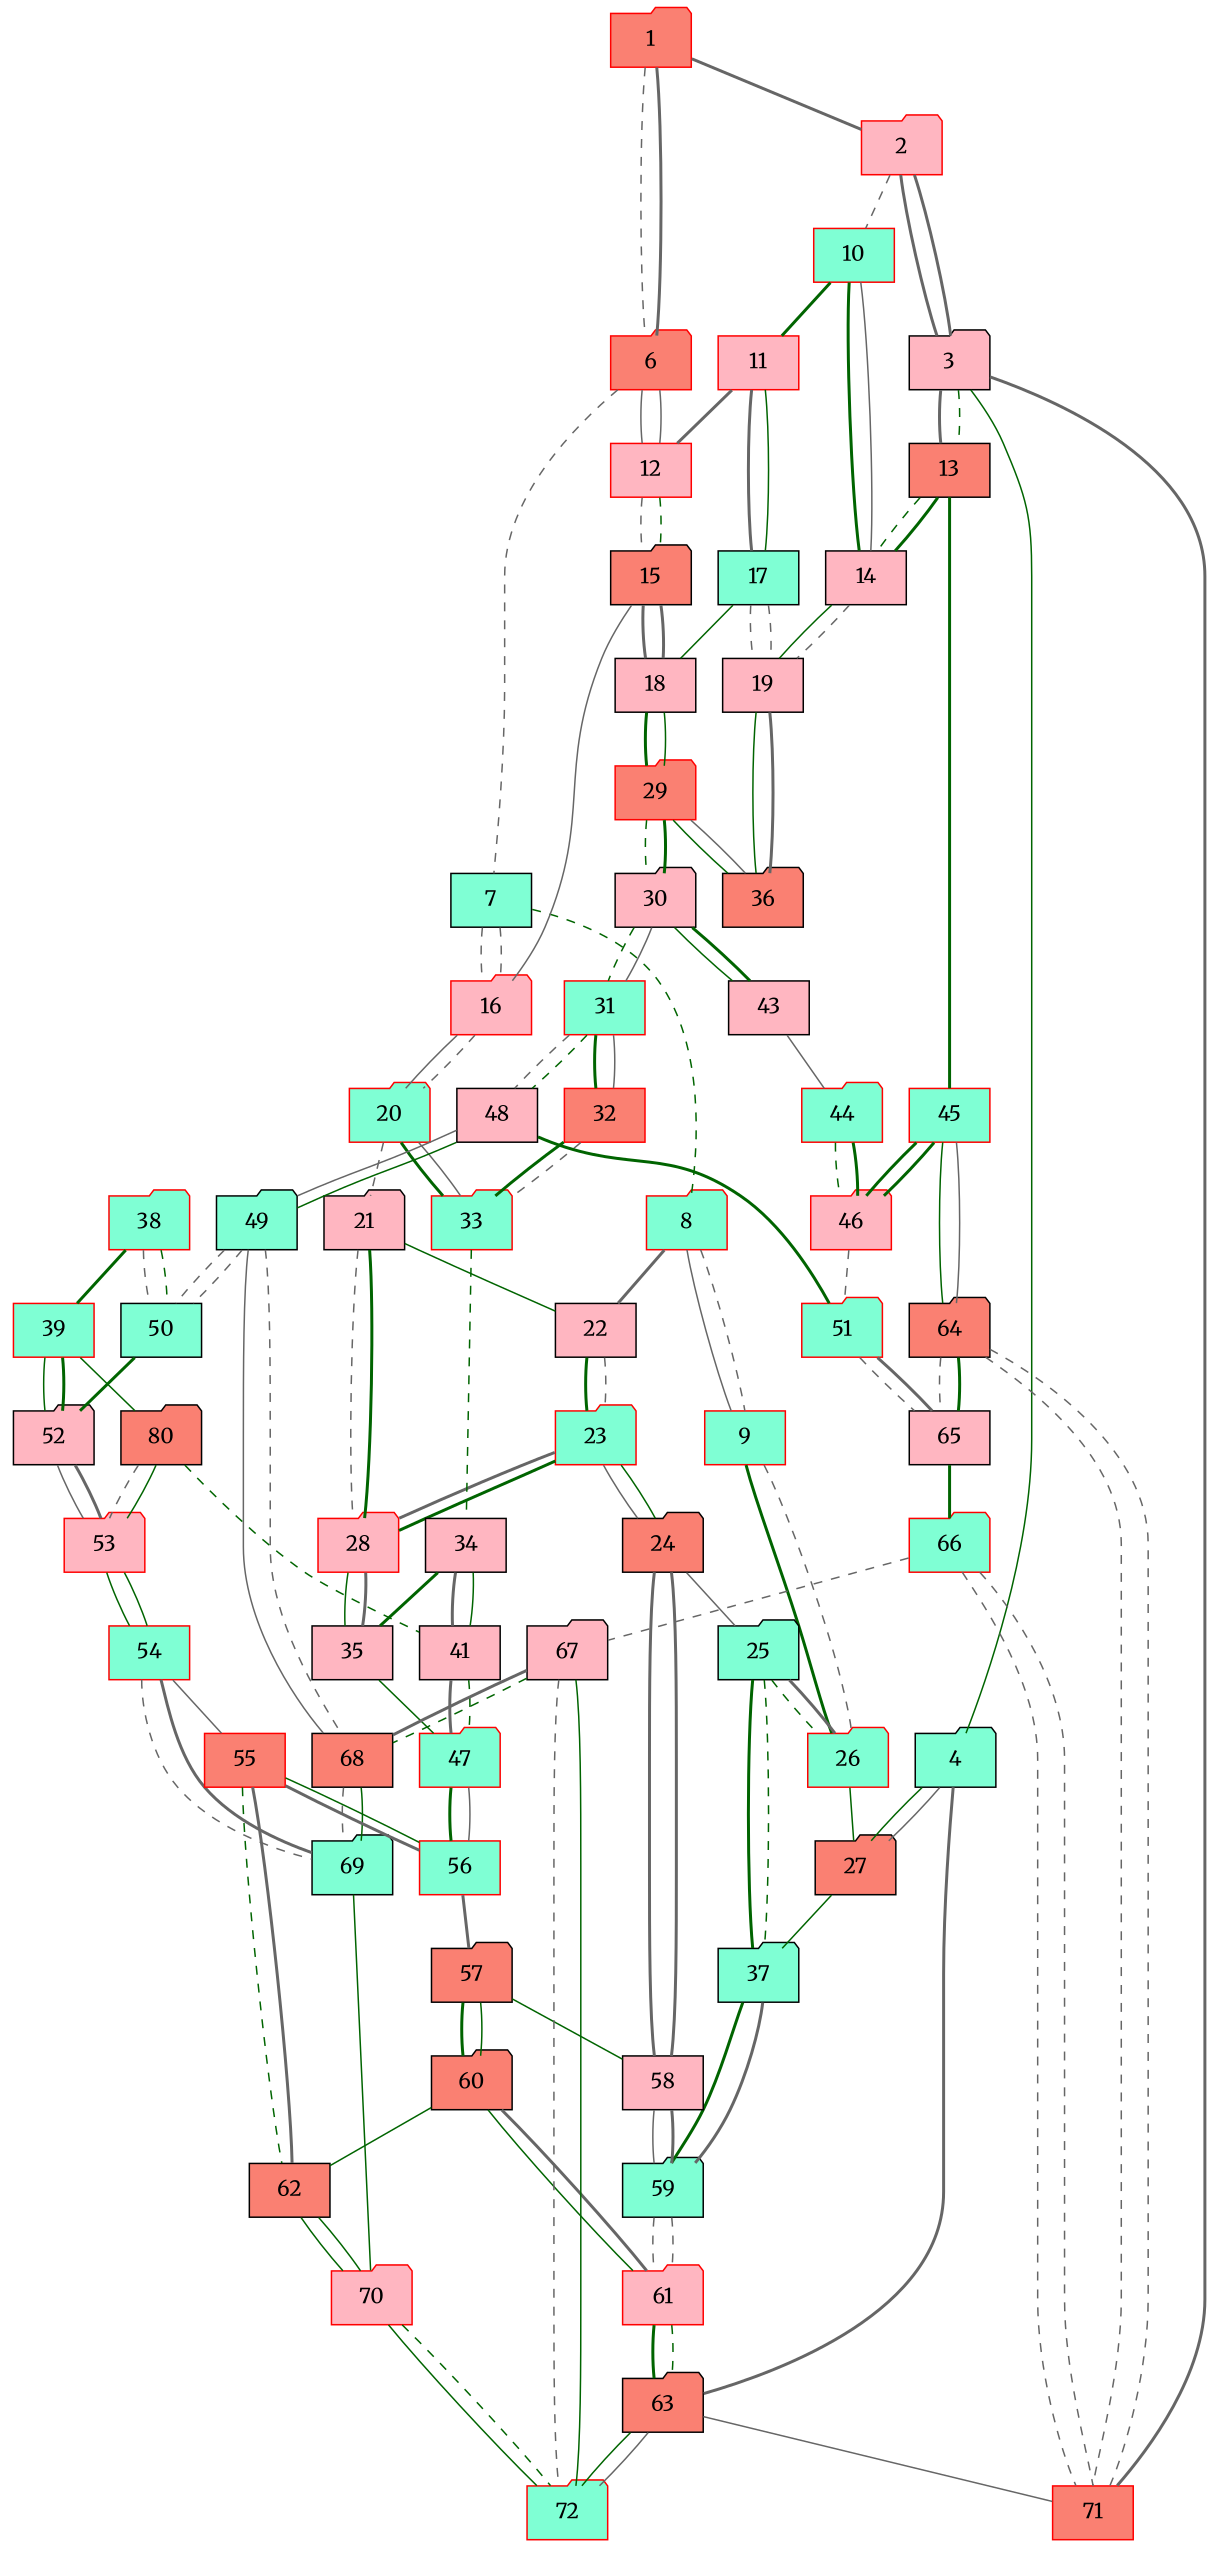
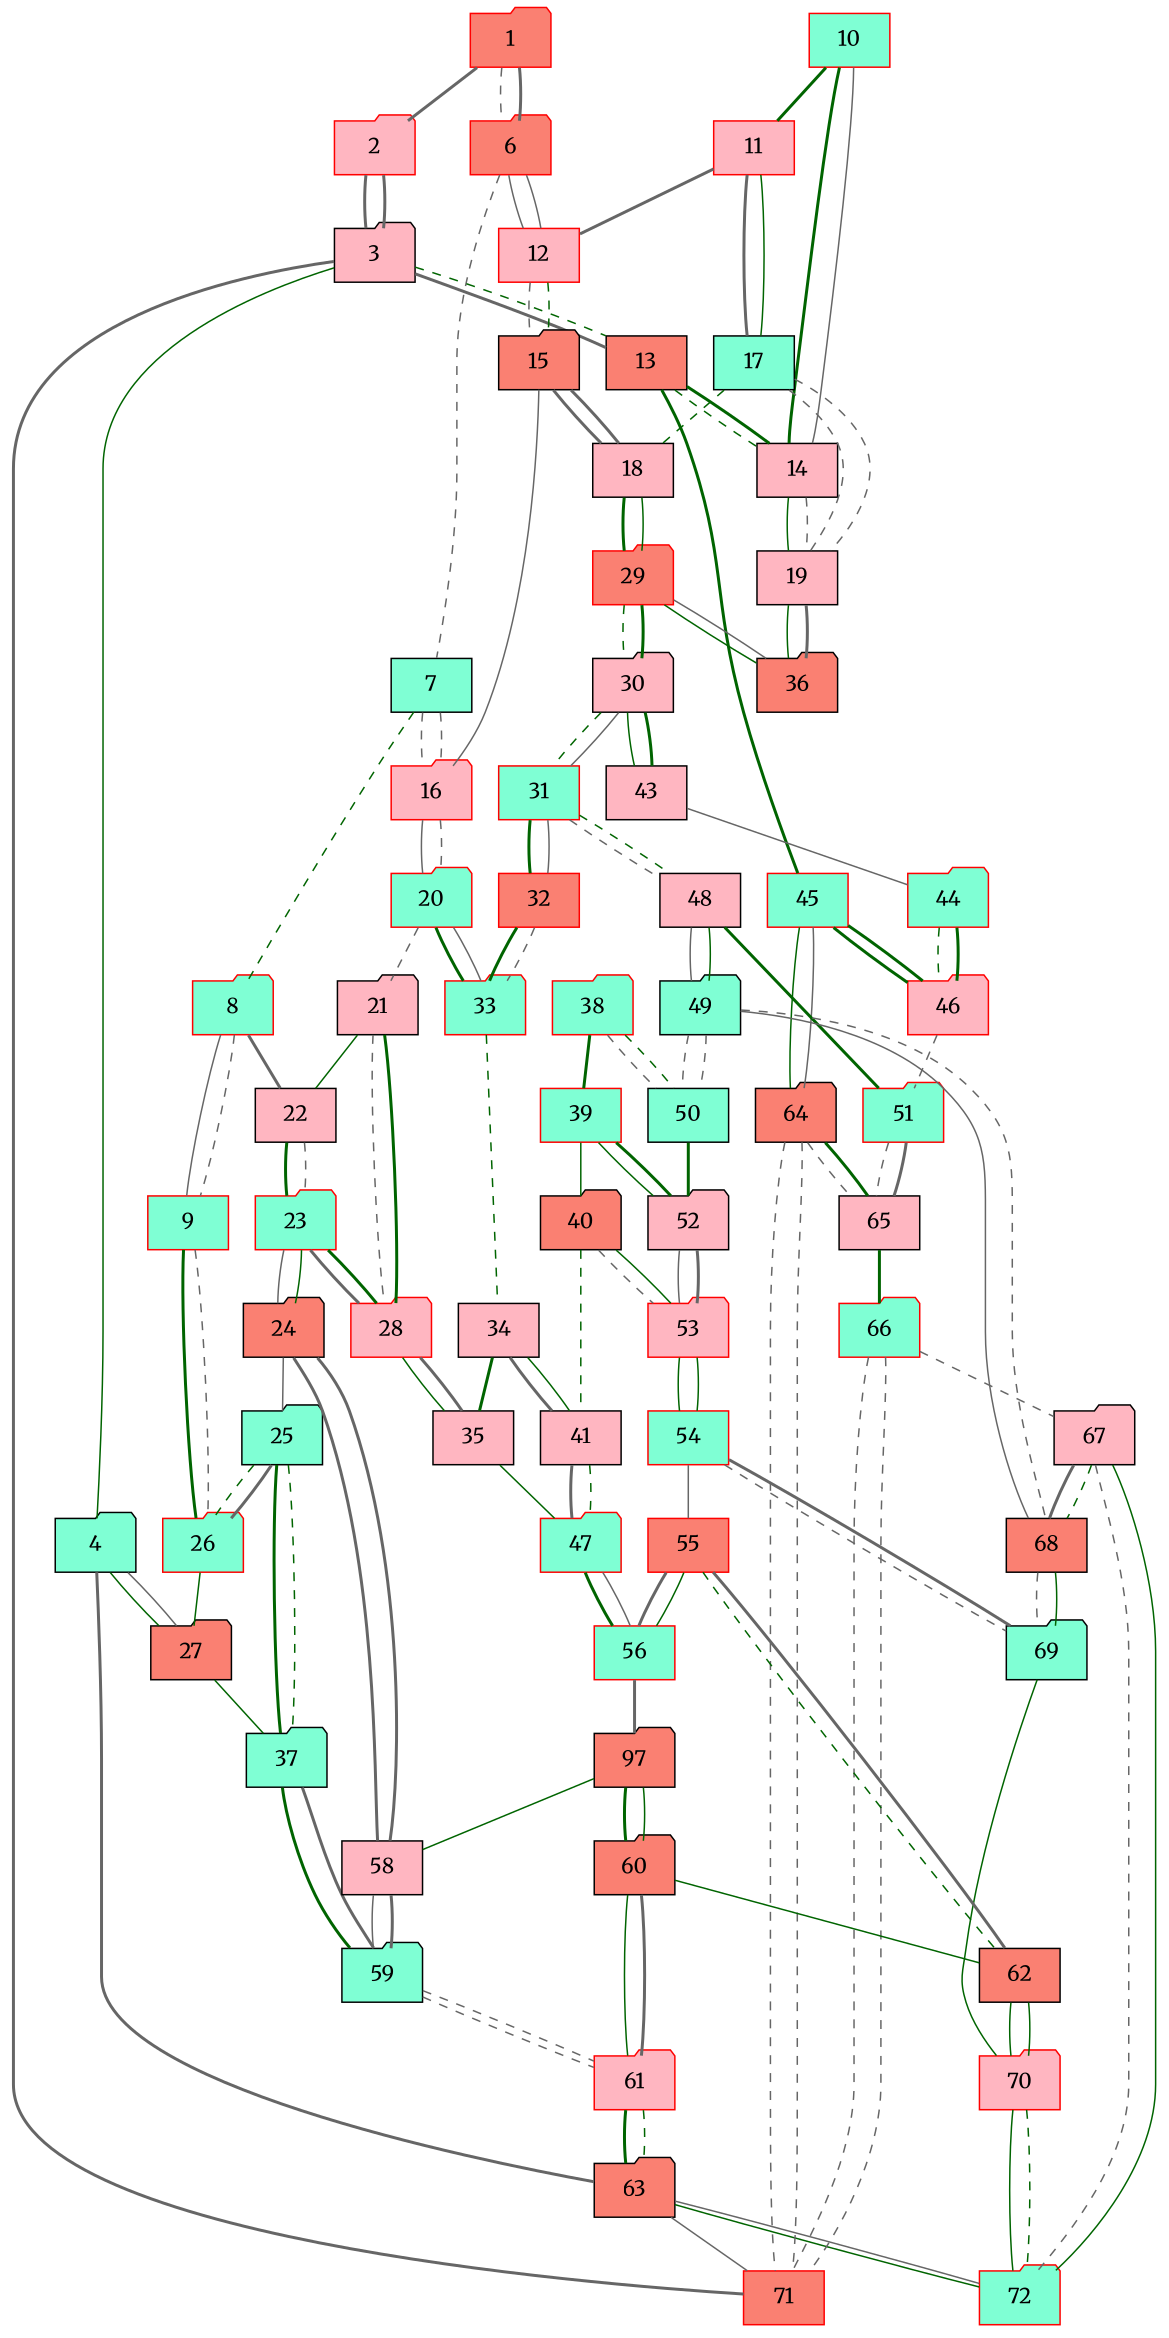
edge "2" -- "10": removed
edge "17" -- "18": style solid -> dashed
node "80": label "80" -> "40"
node "57": label "57" -> "97"
